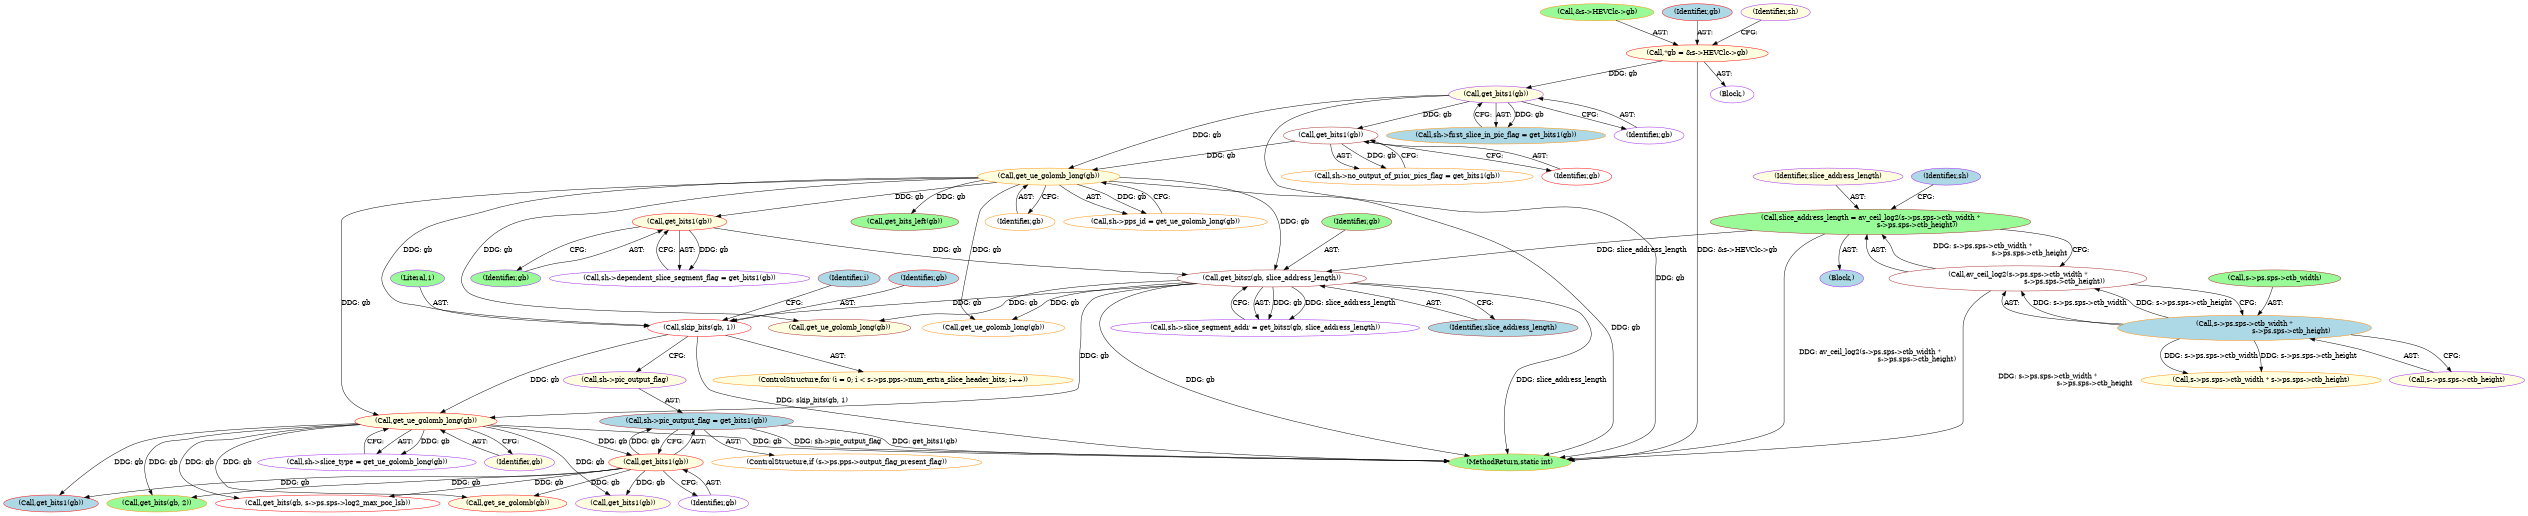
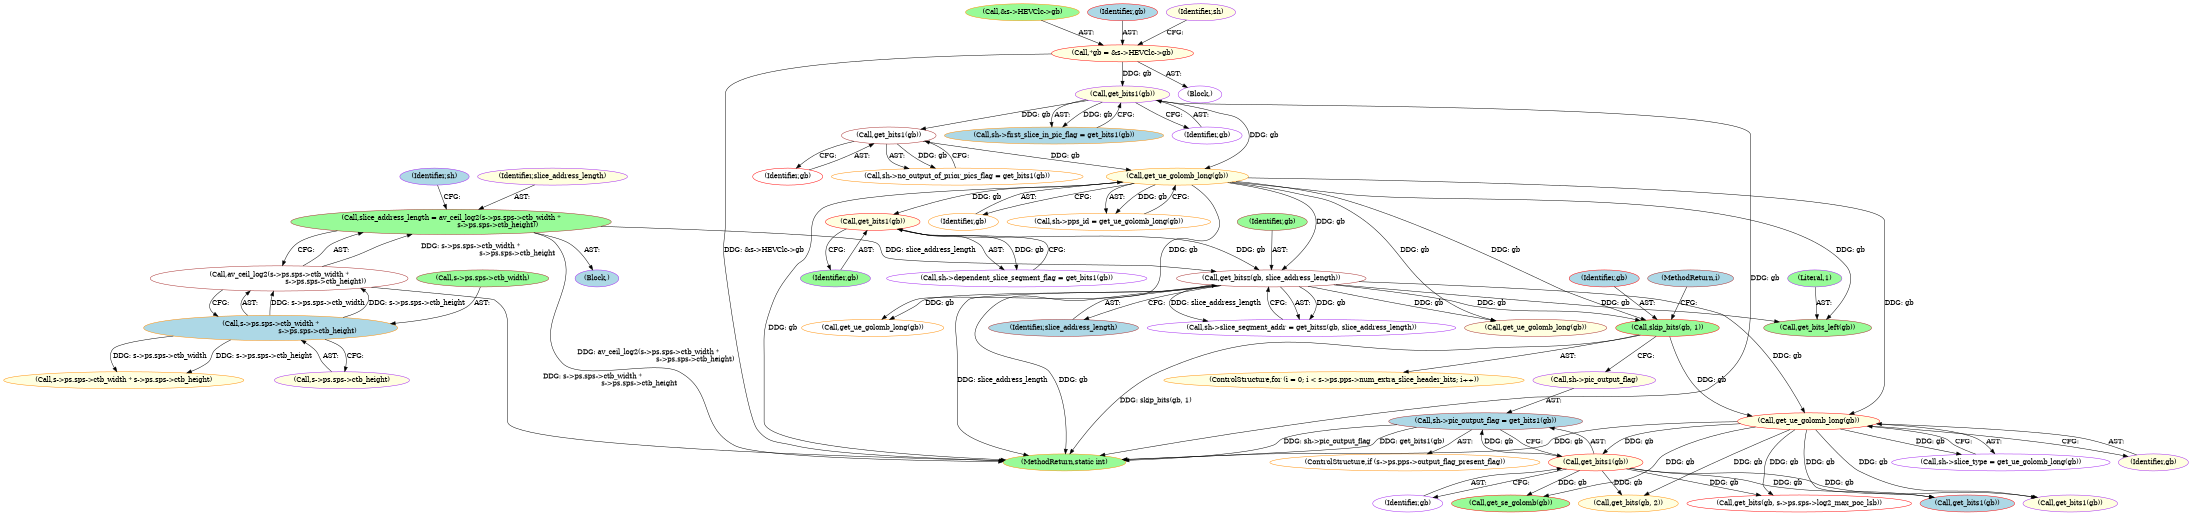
node "(Identifier,i)": label "(Identifier,i)" -> "(MethodReturn,i)"
edge "(Call,get_bitsz(gb, slice_address_length))" -> "(Call,get_bits_left(gb))": added, label "DDG: gb"
edge "(Literal,1)" -> "(Call,skip_bits(gb, 1))": now "(Literal,1)" -> "(Call,get_bits_left(gb))"
node "(Call,skip_bits(gb, 1))": fillcolor white -> palegreen
node "(Call,get_bits(gb, 2))": fillcolor palegreen -> lightyellow
node "(Call,get_se_golomb(gb))": fillcolor lightyellow -> palegreen
